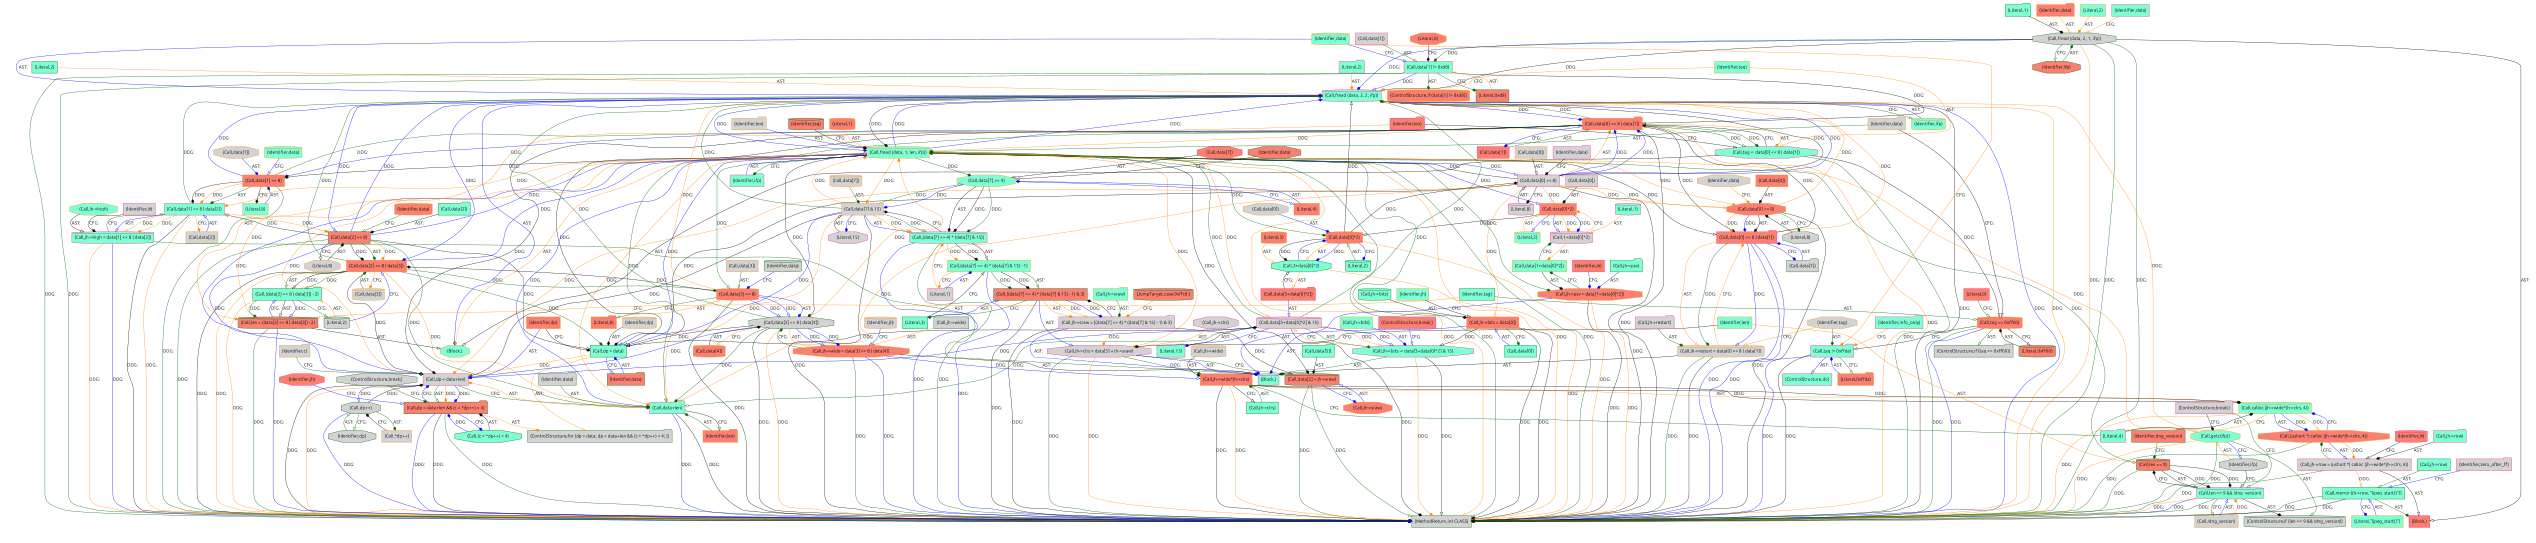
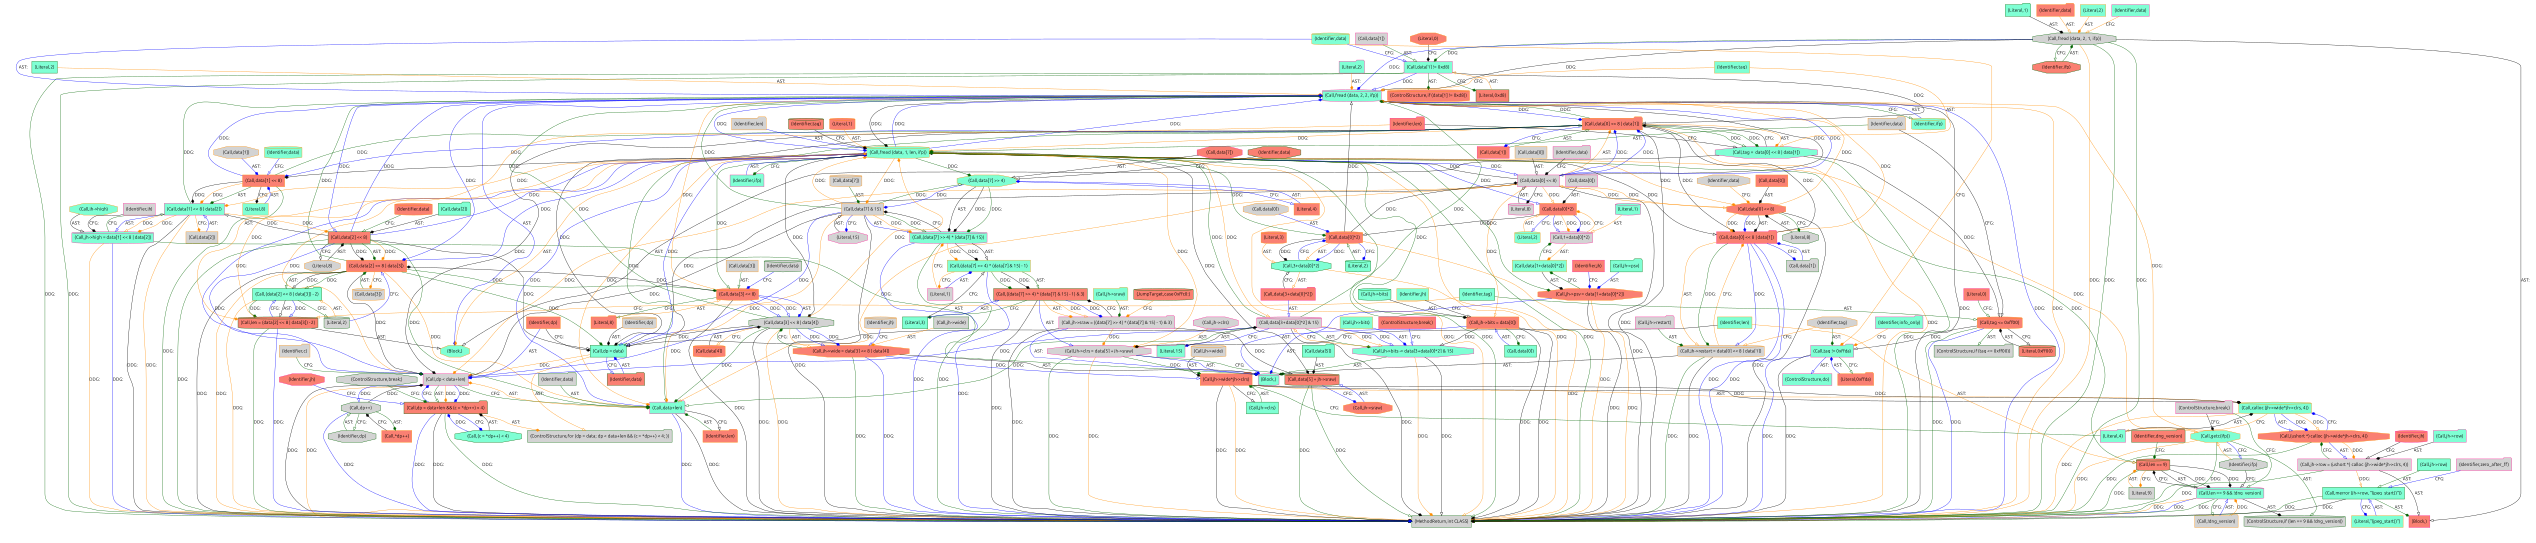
edge "(Call,tag <= 0xff00)" -> "(Call,tag != 0xffda)": label "CFG: " -> "DDG: "
node "(Call,*dp++)": fillcolor lightgrey -> salmon
node "(Literal,9)": added
